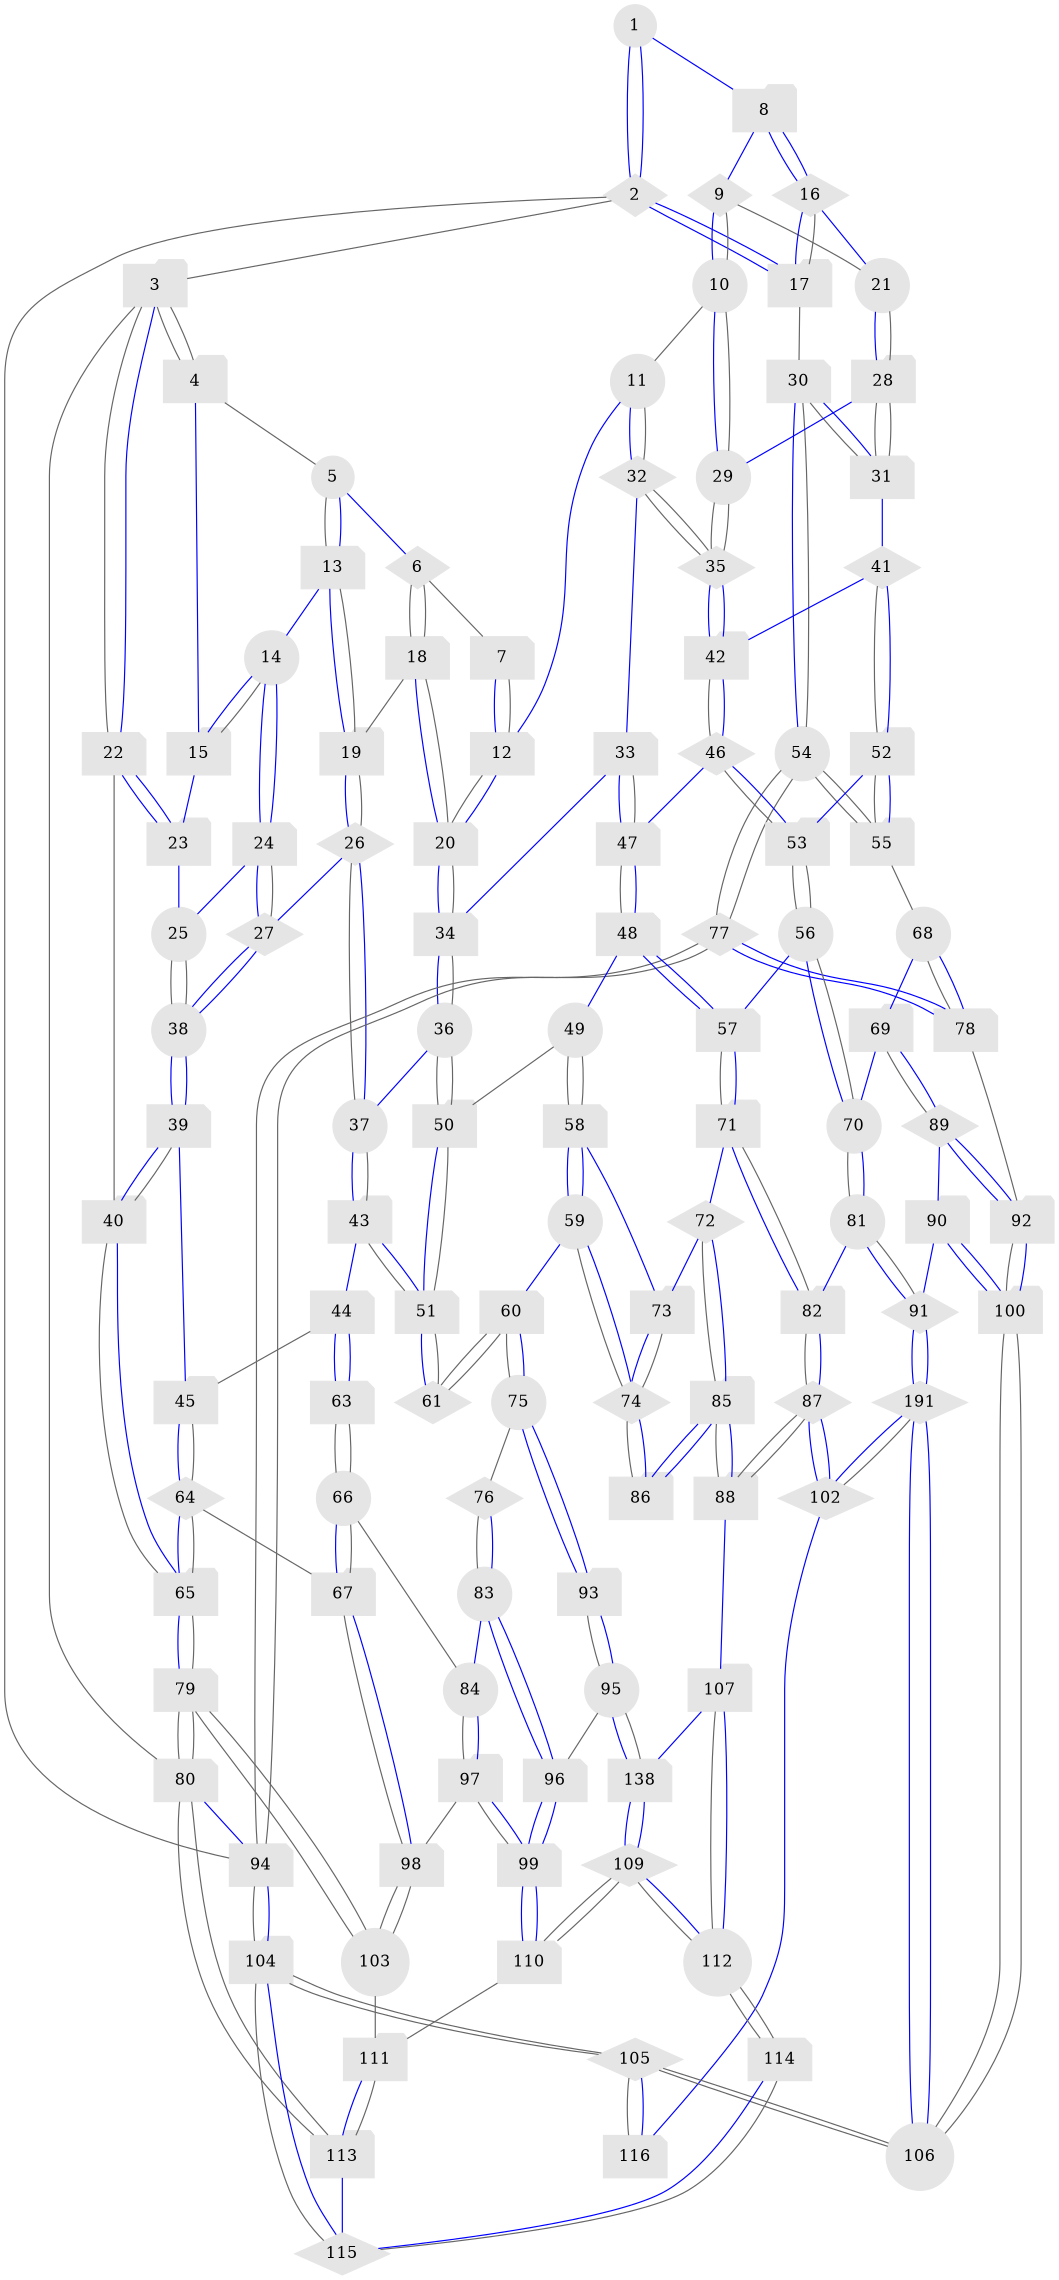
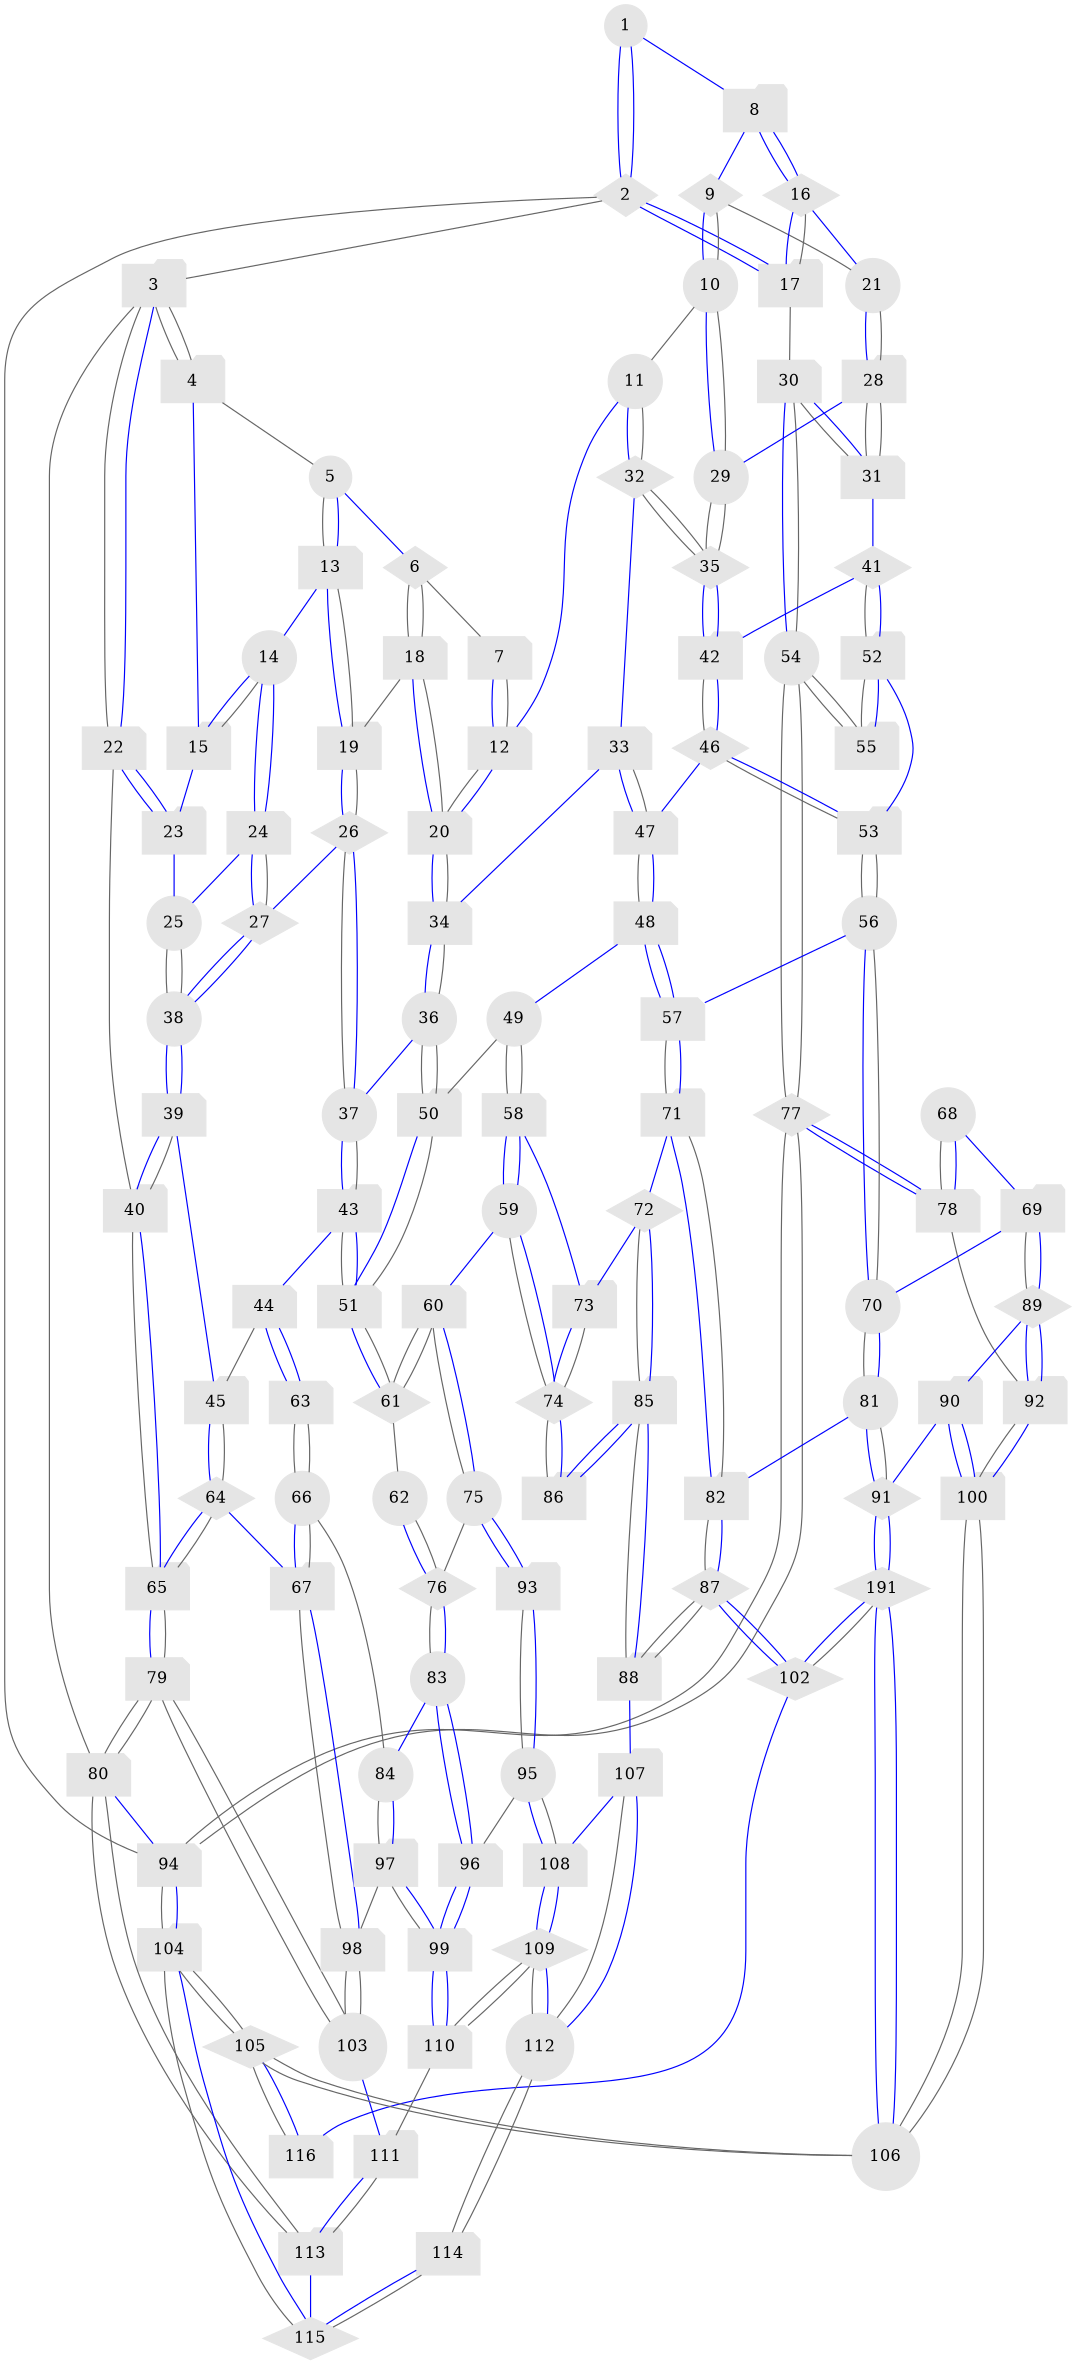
edge "55" -- "68": removed
node "62": added
edge "64" -- "67": color gray40 -> blue
node "138": label "138" -> "108"
edge "103" -- "111": color gray40 -> blue
